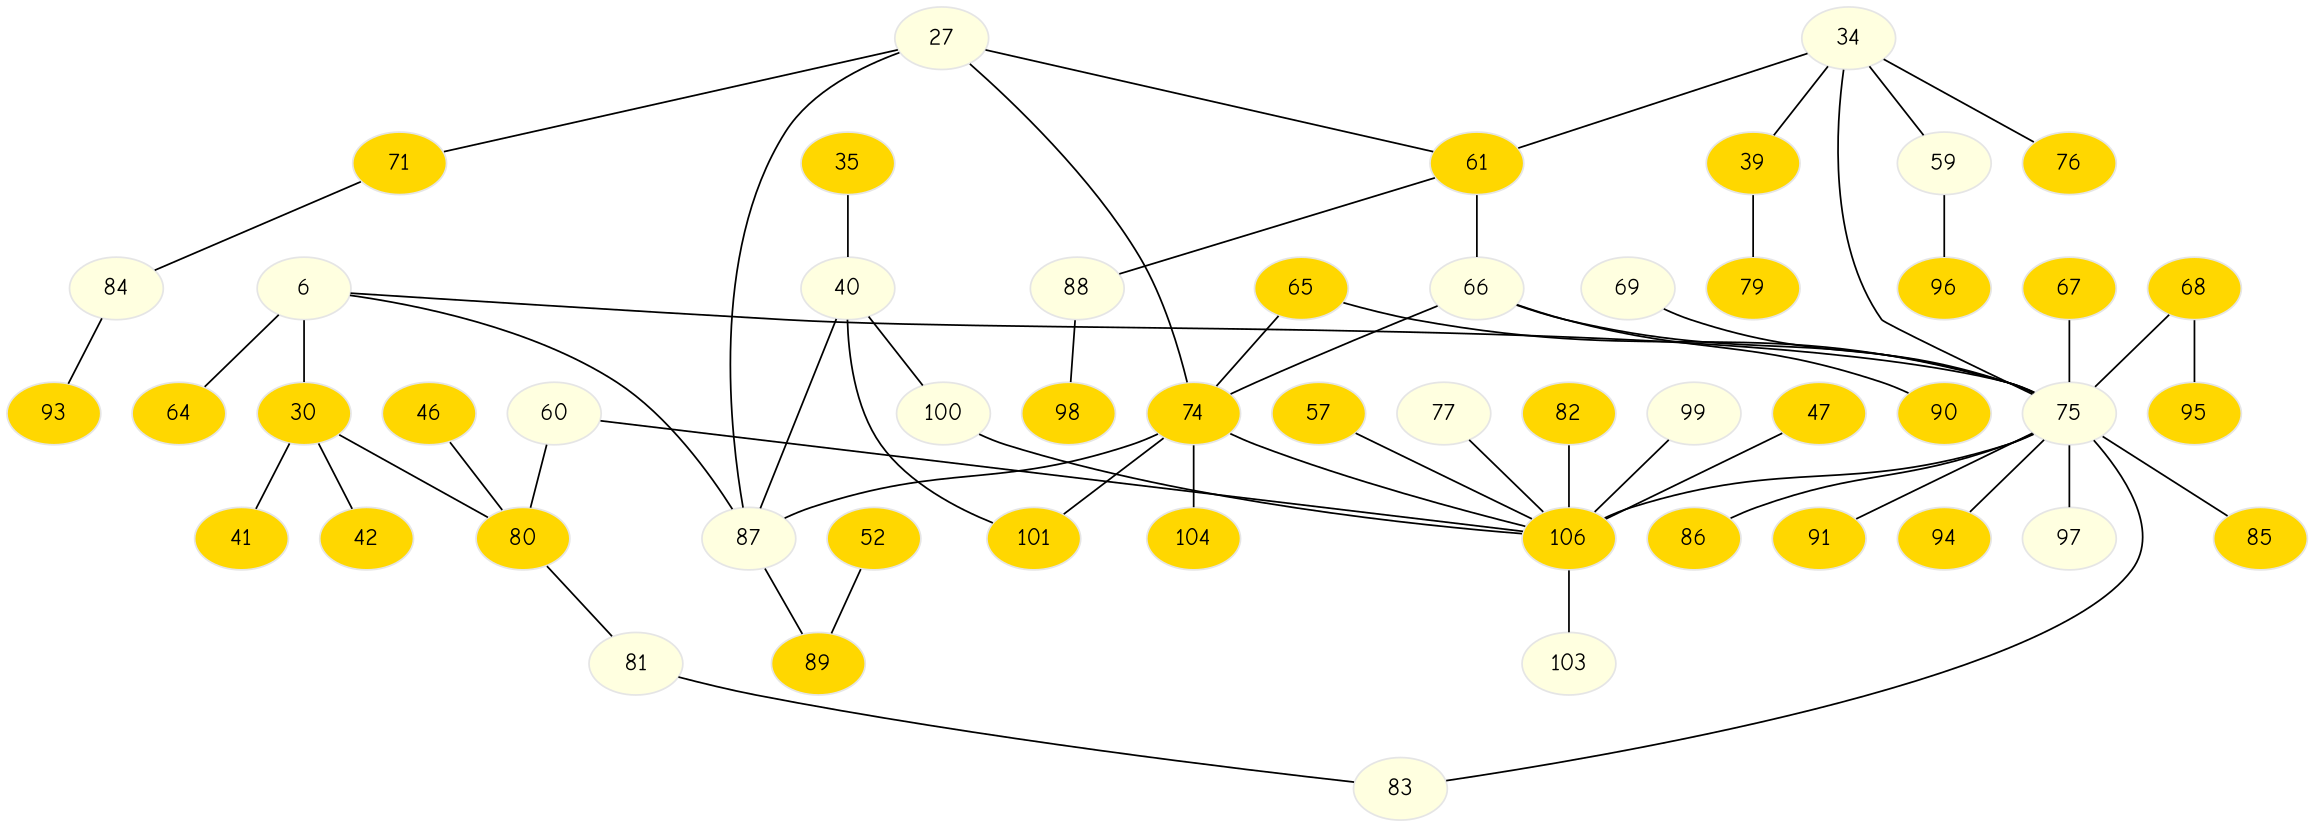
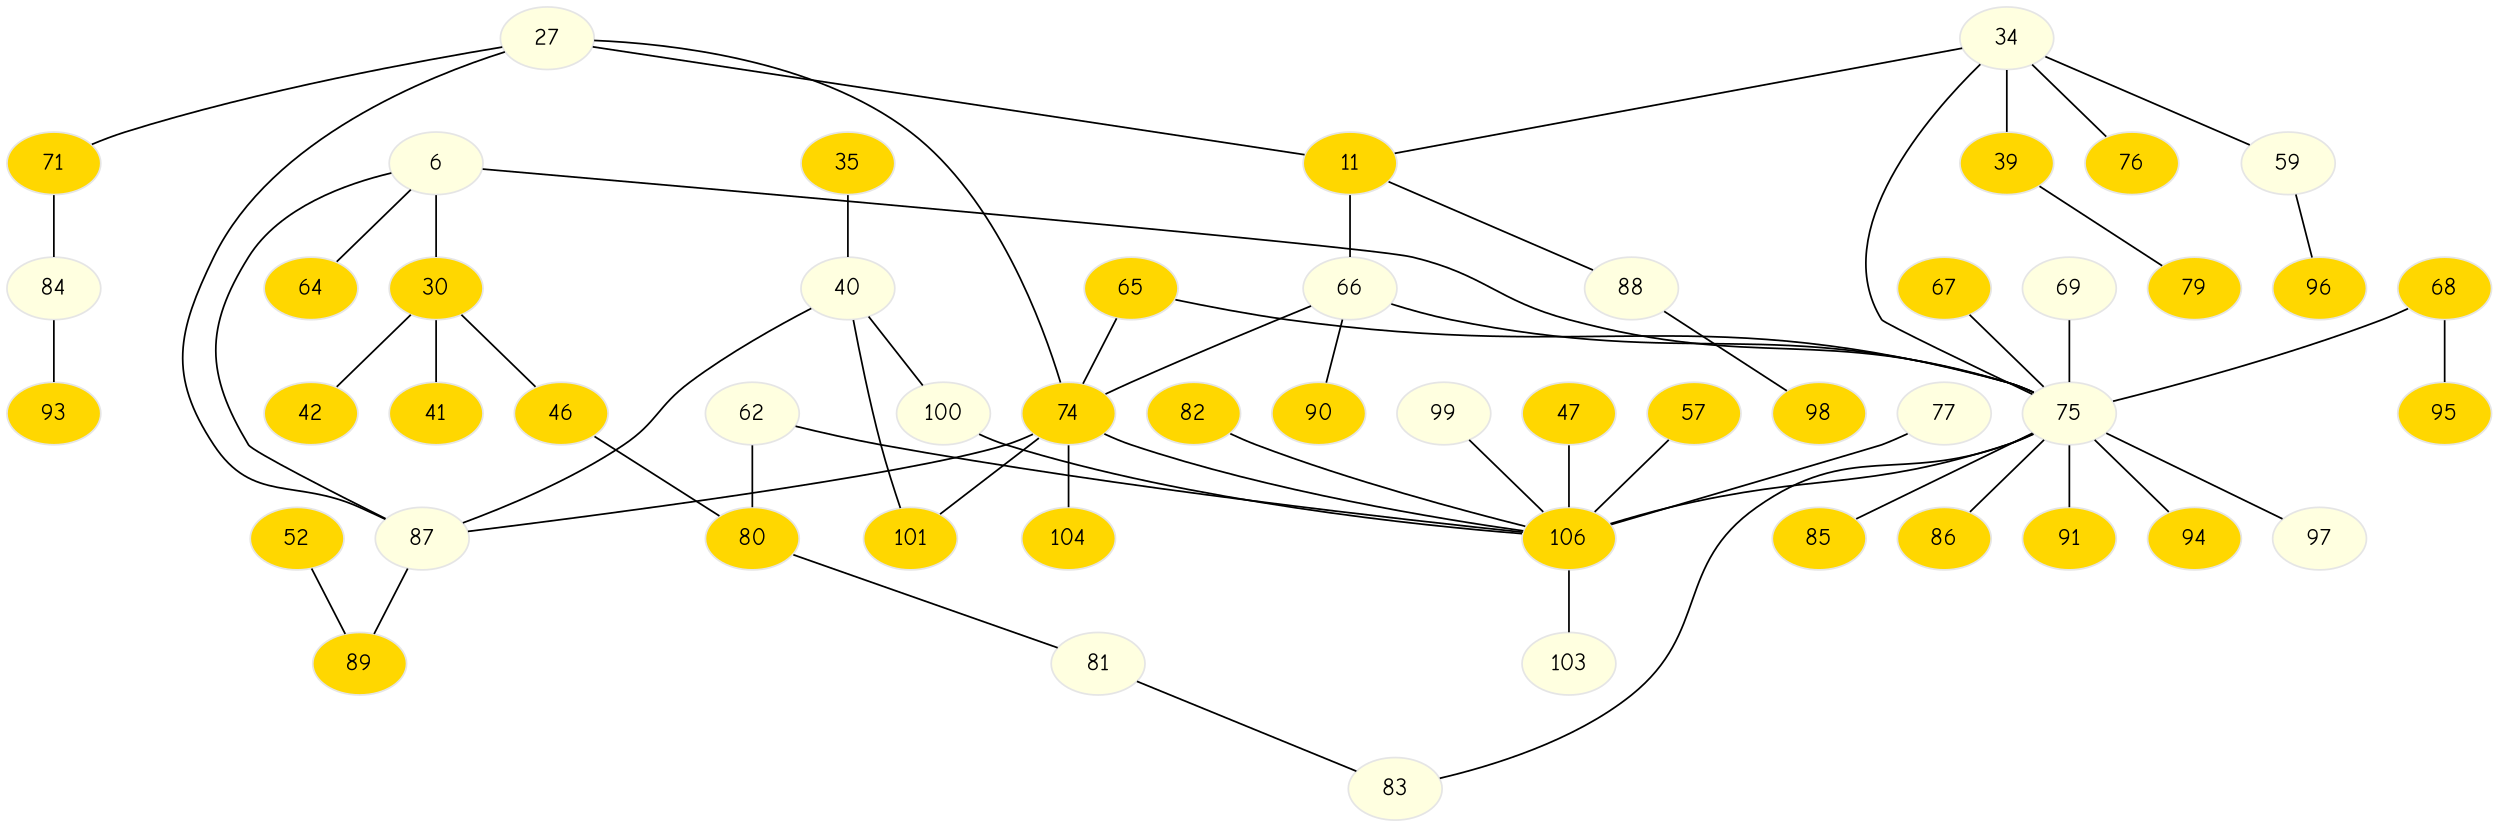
node "61": label "61" -> "11"
node "60": label "60" -> "62"
edge "30" -- "80": now "30" -- "46"
